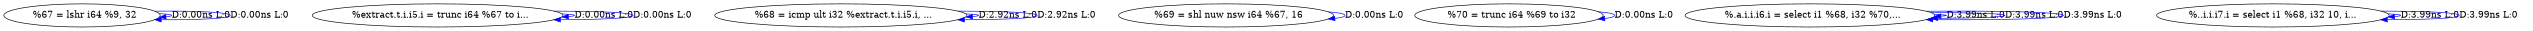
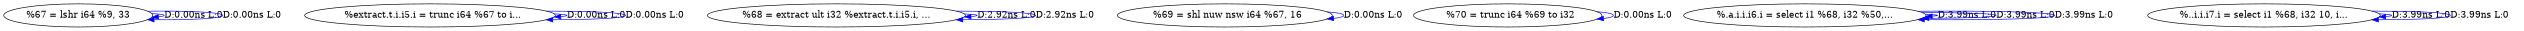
node "%67 = lshr i64 %9, 32": label "%67 = lshr i64 %9, 32" -> "%67 = lshr i64 %9, 33"
node "%68 = icmp ult i32 %extract.t.i.i5.i, ...": label "%68 = icmp ult i32 %extract.t.i.i5.i, ..." -> "%68 = extract ult i32 %extract.t.i.i5.i, ..."
node "%.a.i.i.i6.i = select i1 %68, i32 %70,...": label "%.a.i.i.i6.i = select i1 %68, i32 %70,..." -> "%.a.i.i.i6.i = select i1 %68, i32 %50,..."
